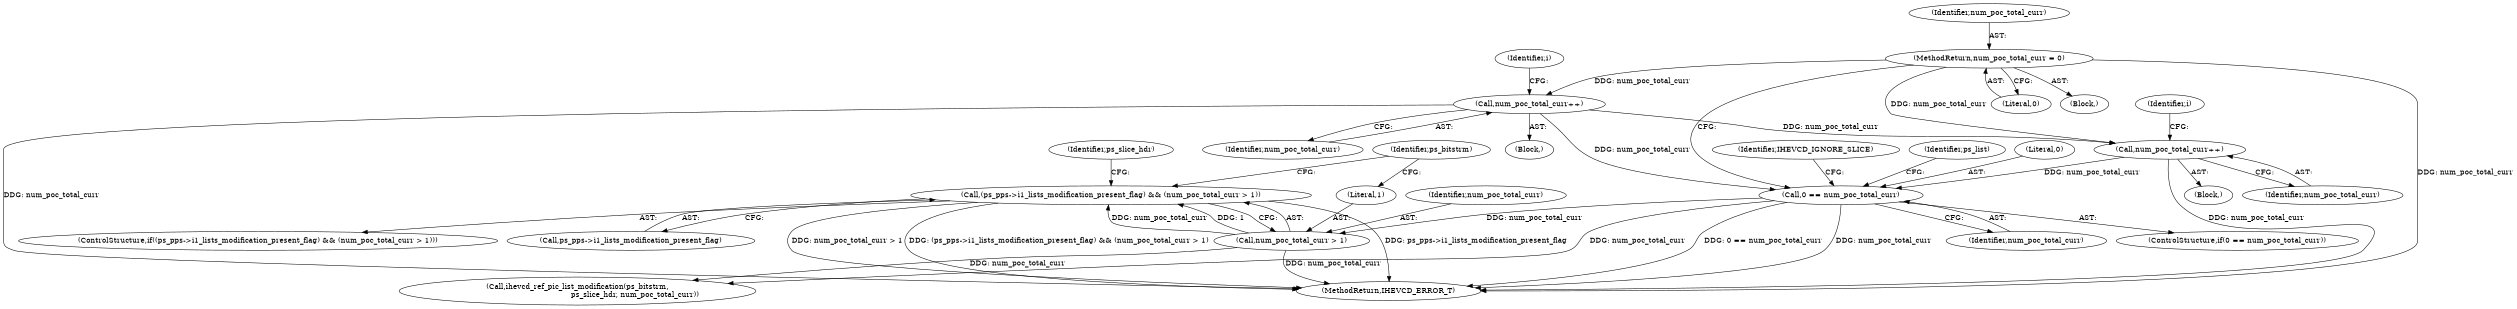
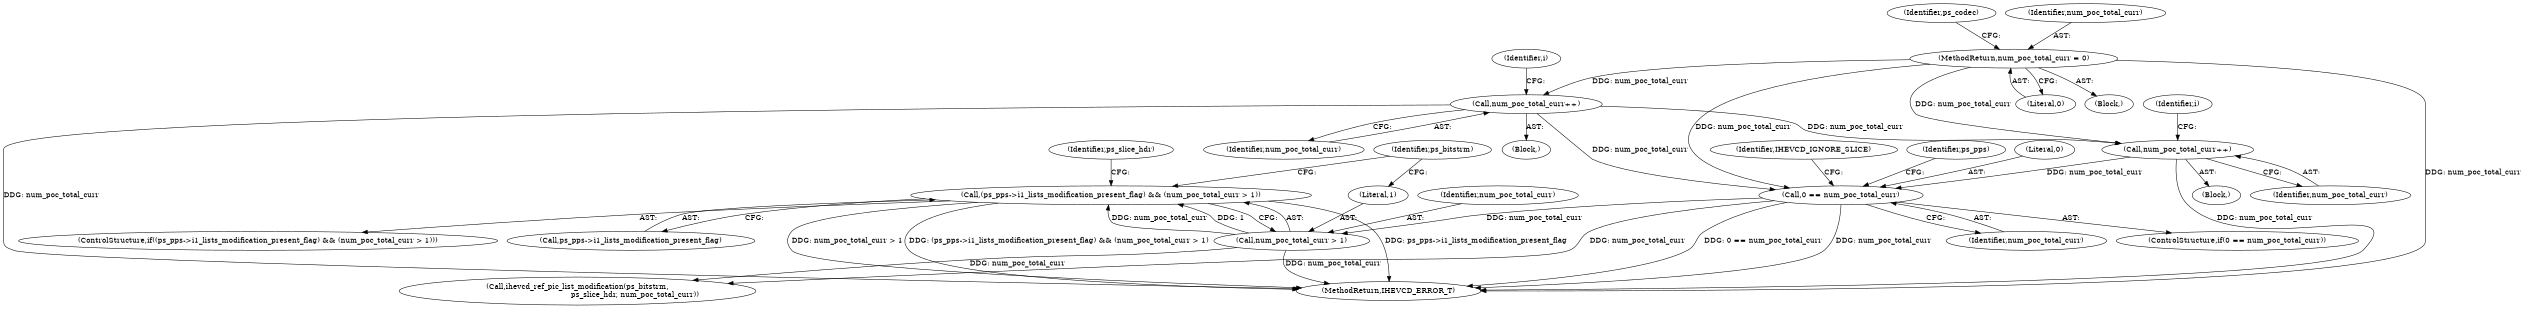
node "(Identifier,ps_codec)": added
edge "(MethodReturn,num_poc_total_curr = 0)" -> "(Call,0 == num_poc_total_curr)": label "CFG: " -> "DDG: num_poc_total_curr"
node "(Identifier,ps_list)": label "(Identifier,ps_list)" -> "(Identifier,ps_pps)"
